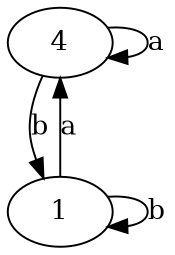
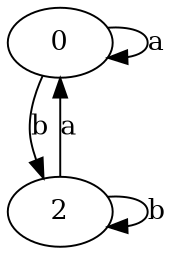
node "4": label "4" -> "0"
node "1": label "1" -> "2"
